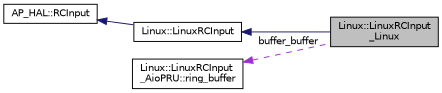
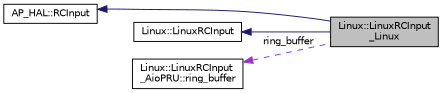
edge "Linux::LinuxRCInput" -> "AP_HAL::RCInput": now "Linux::LinuxRCInput _Linux" -> "AP_HAL::RCInput"
edge "Linux::LinuxRCInput _Linux" -> "Linux::LinuxRCInput _AioPRU::ring_buffer": label " buffer_buffer" -> " ring_buffer"
